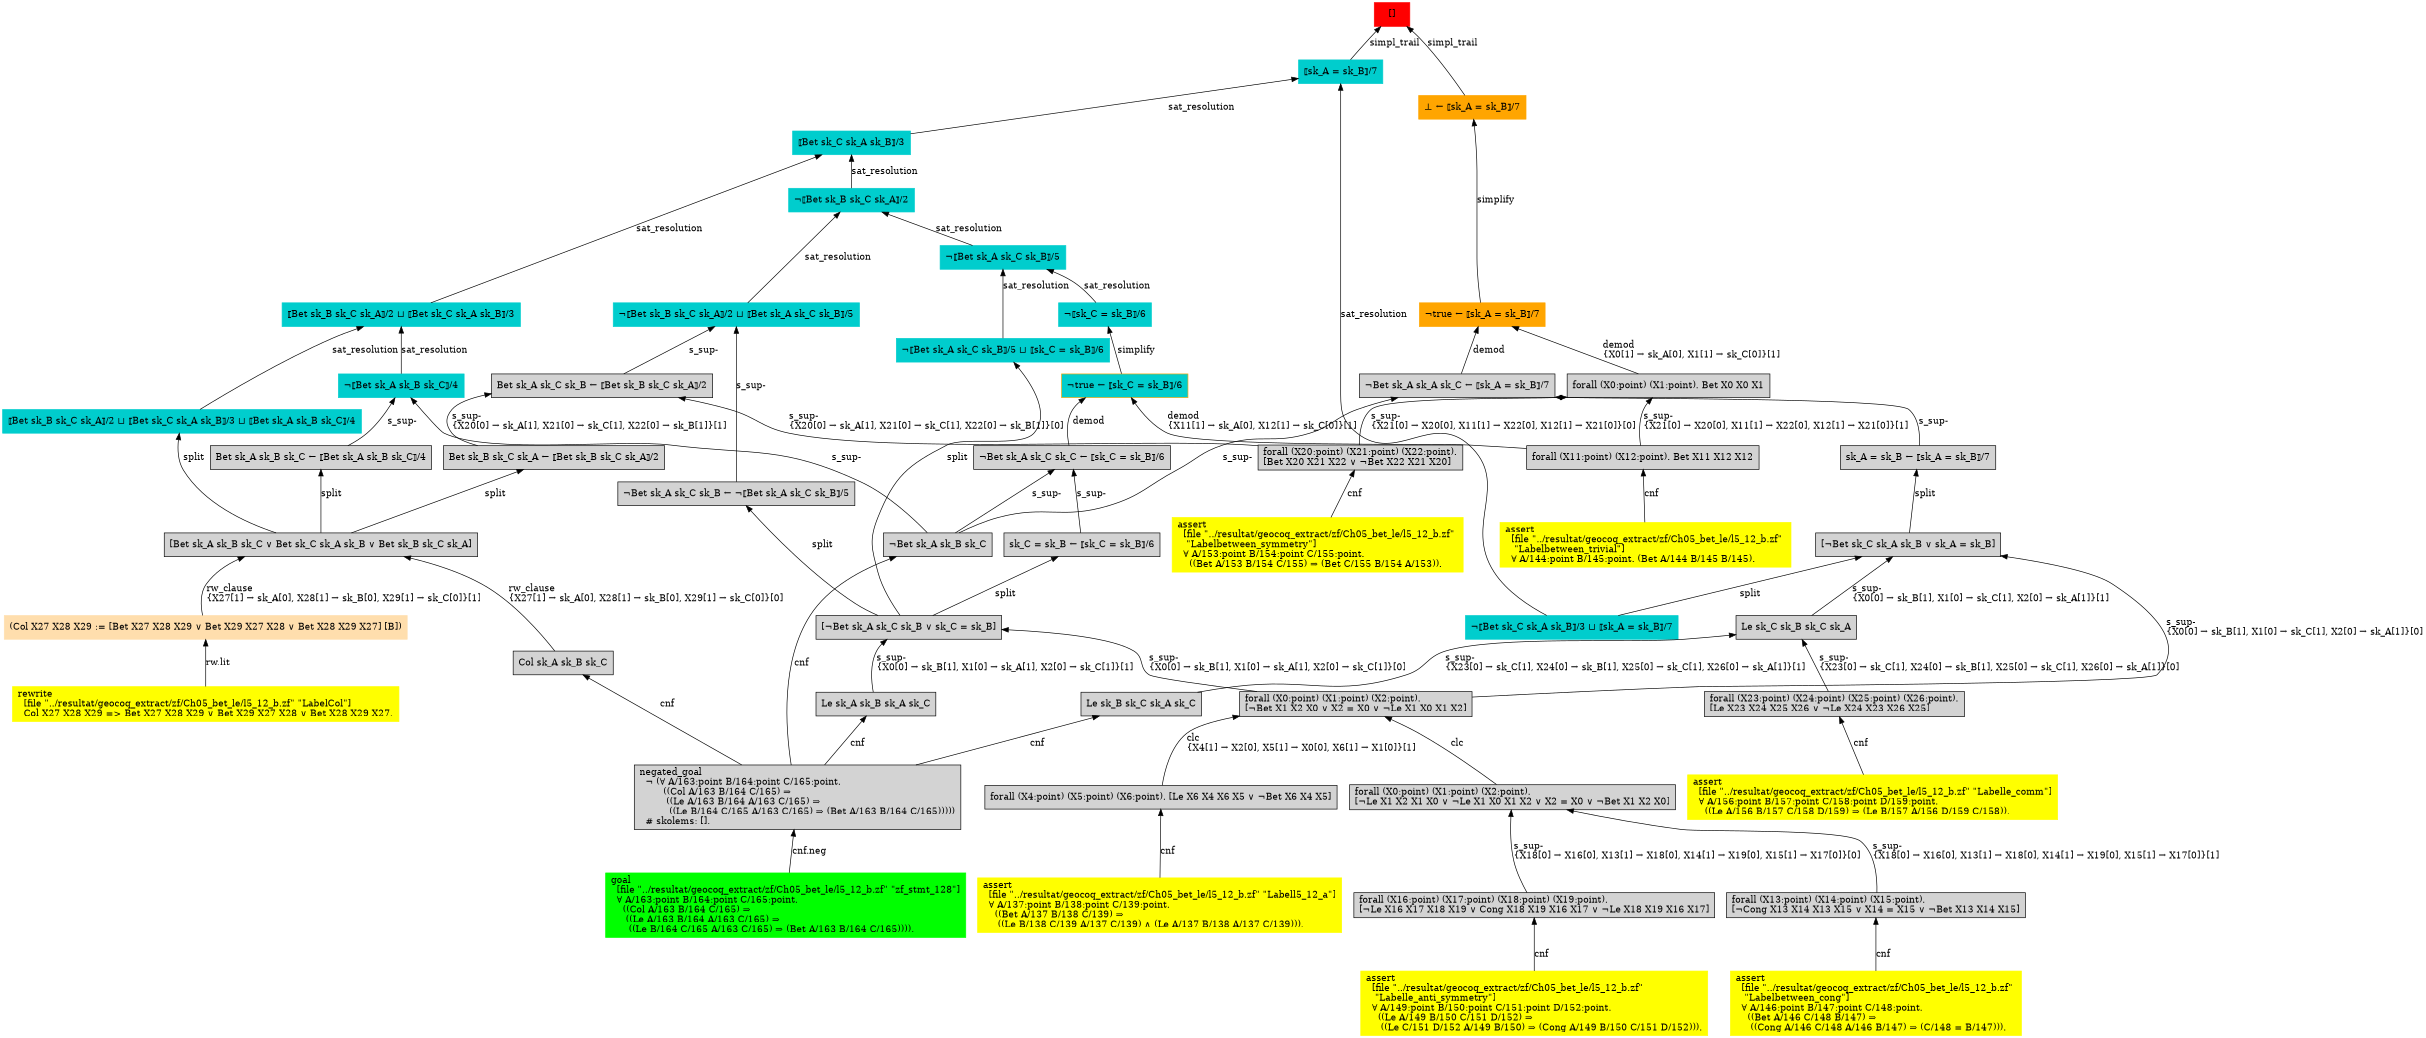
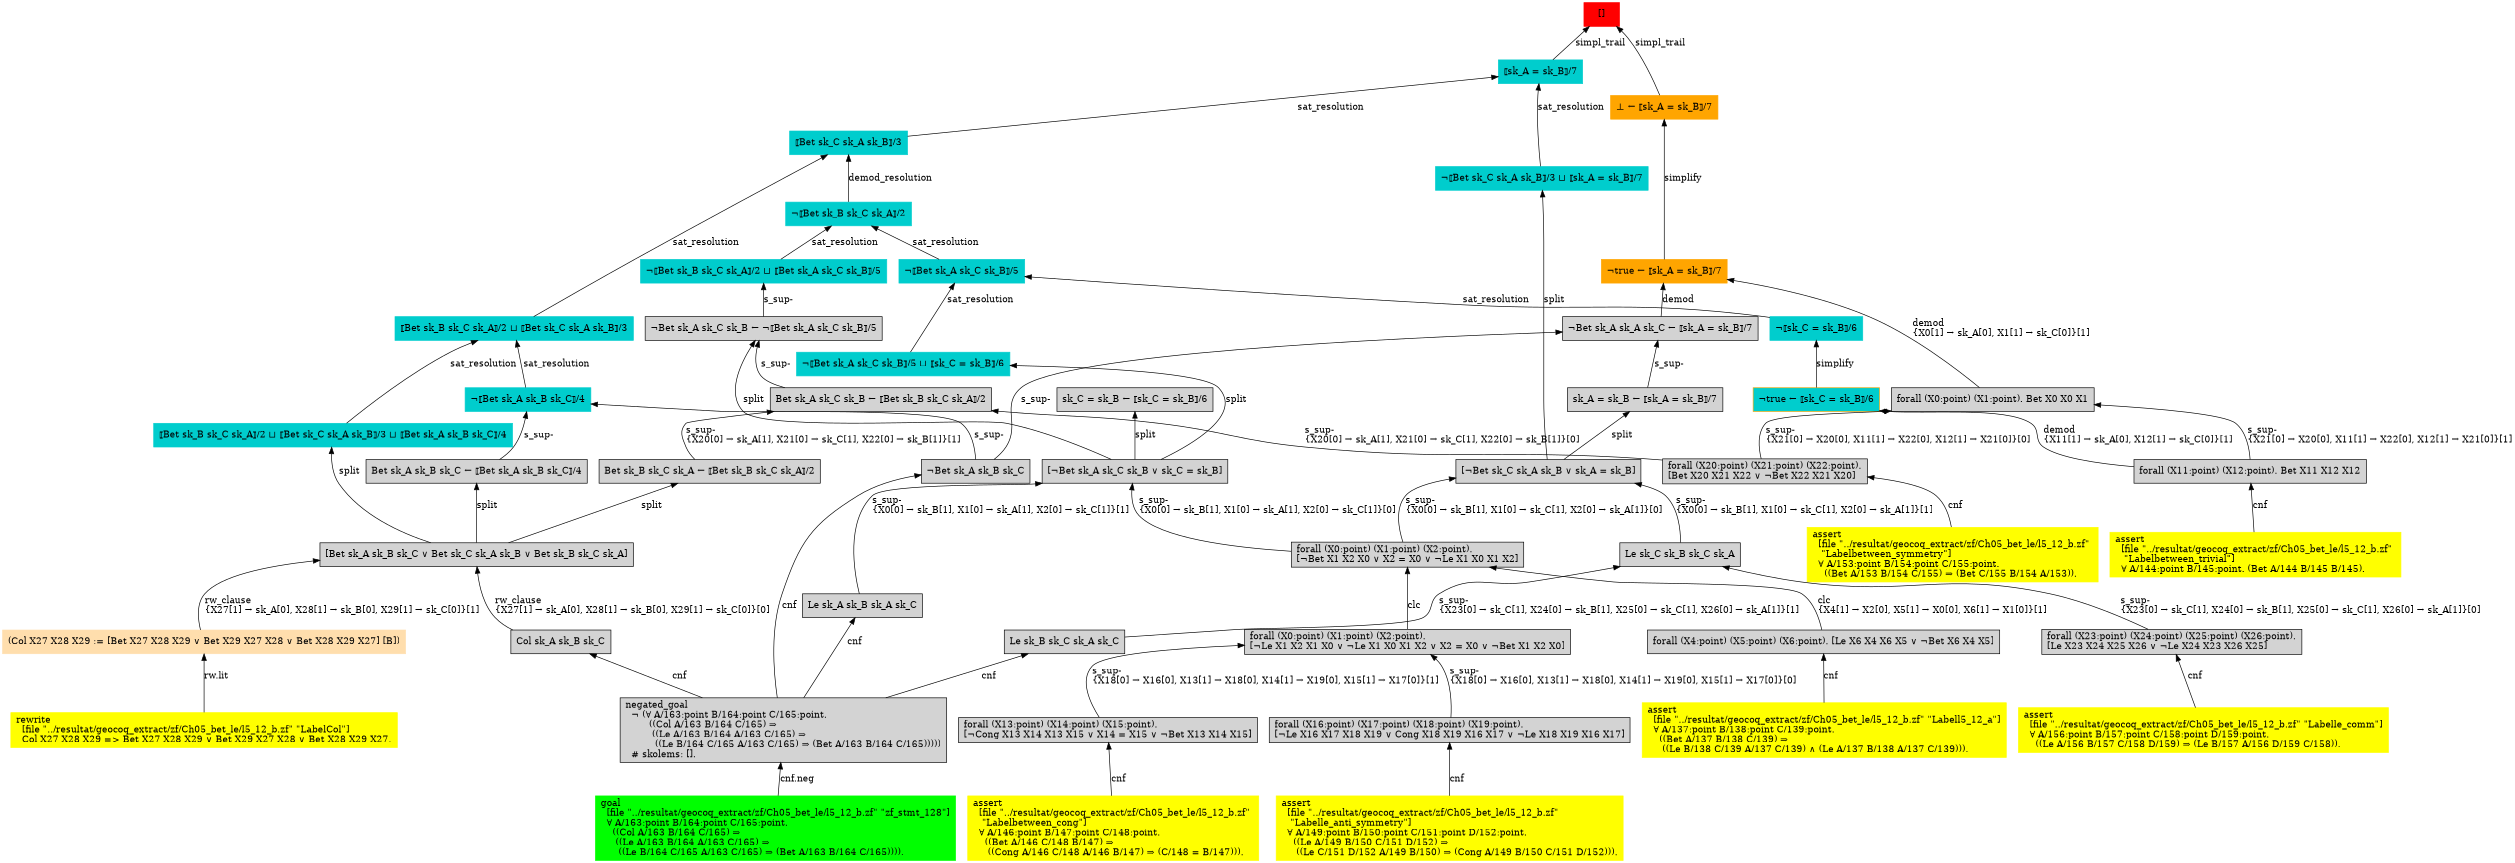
edge "¬⟦Bet sk_B sk_C sk_A⟧/2" -> "⟦Bet sk_C sk_A sk_B⟧/3": label "sat_resolution" -> "demod_resolution"
edge "Bet sk_A sk_C sk_B ← ⟦Bet sk_B sk_C sk_A⟧/2" -> "¬⟦Bet sk_B sk_C sk_A⟧/2 ⊔ ⟦Bet sk_A sk_C sk_B⟧/5": now "Bet sk_A sk_C sk_B ← ⟦Bet sk_B sk_C sk_A⟧/2" -> "¬Bet sk_A sk_C sk_B ← ¬⟦Bet sk_A sk_C sk_B⟧/5"
node "¬Bet sk_A sk_C sk_C ← ⟦sk_C = sk_B⟧/6": removed
edge "¬⟦Bet sk_C sk_A sk_B⟧/3 ⊔ ⟦sk_A = sk_B⟧/7" -> "[¬Bet sk_C sk_A sk_B ∨ sk_A = sk_B]": reversed
